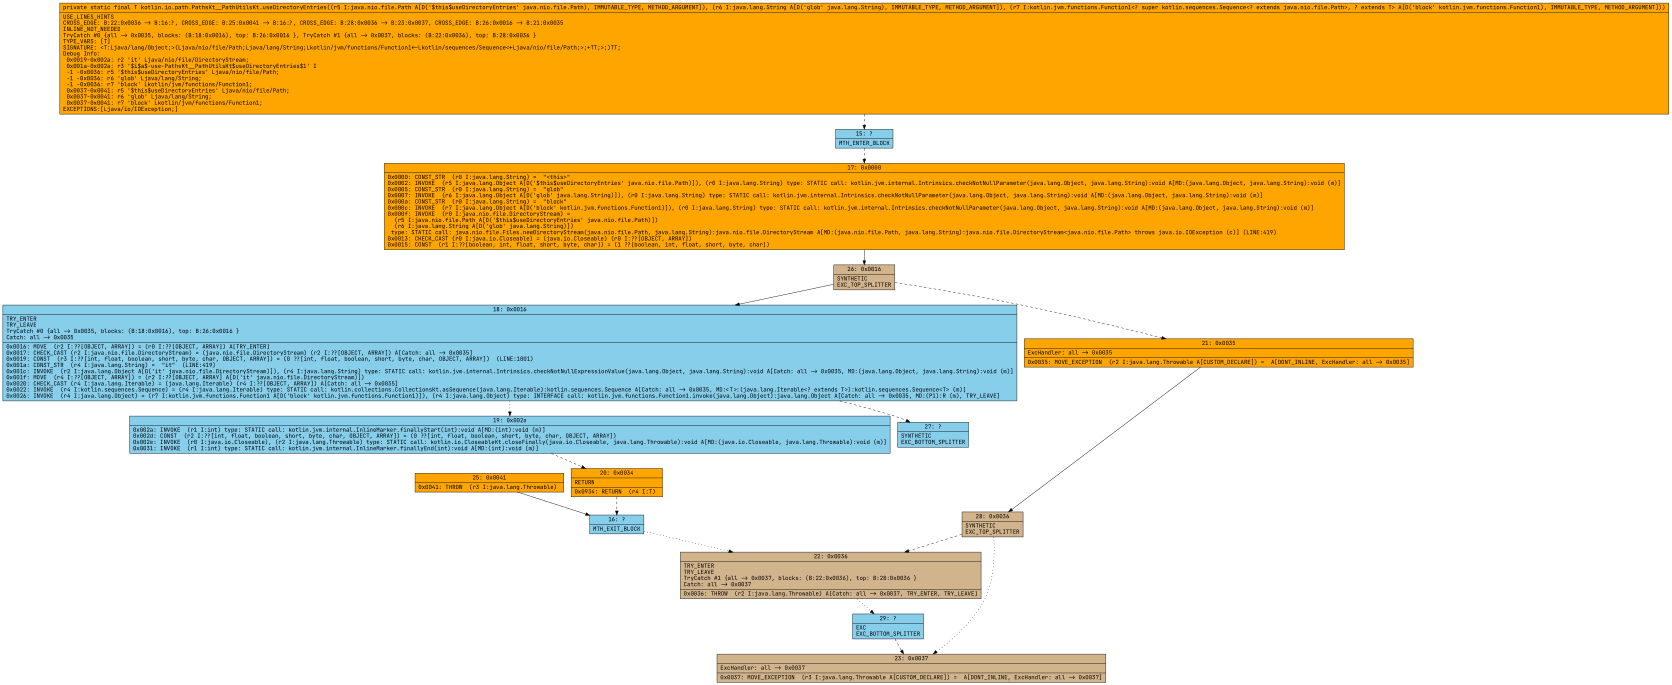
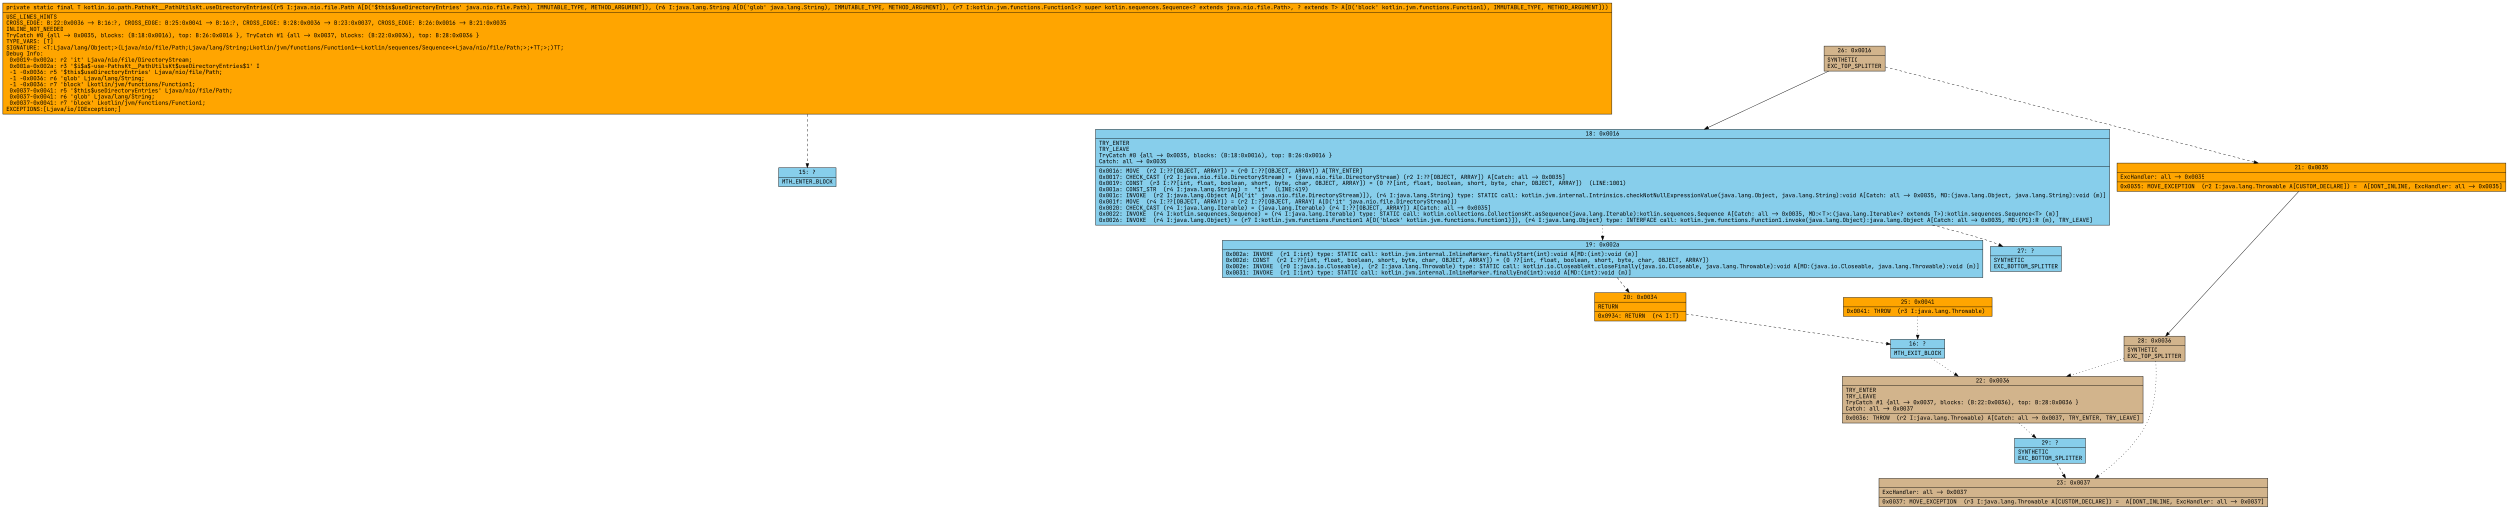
node "17: 0x0000": removed
edge "25: 0x0041" -> "16: ?": style solid -> dotted
edge "28: 0x0036" -> "22: 0x0036": style dashed -> dotted
node "29: ?": text "EXC" -> "SYNTHETIC"
